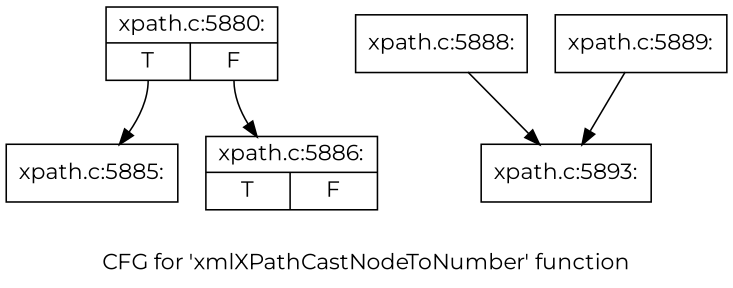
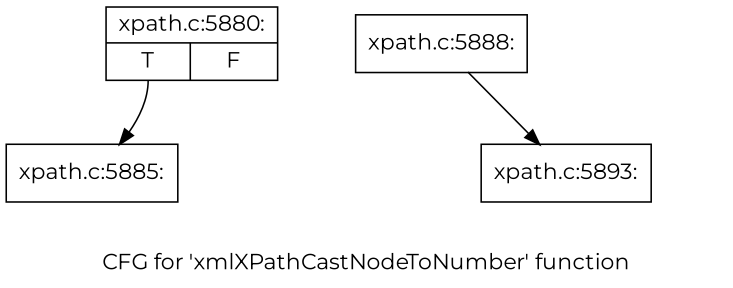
node "xpath.c:5889:": removed
node "xpath.c:5886:": removed
